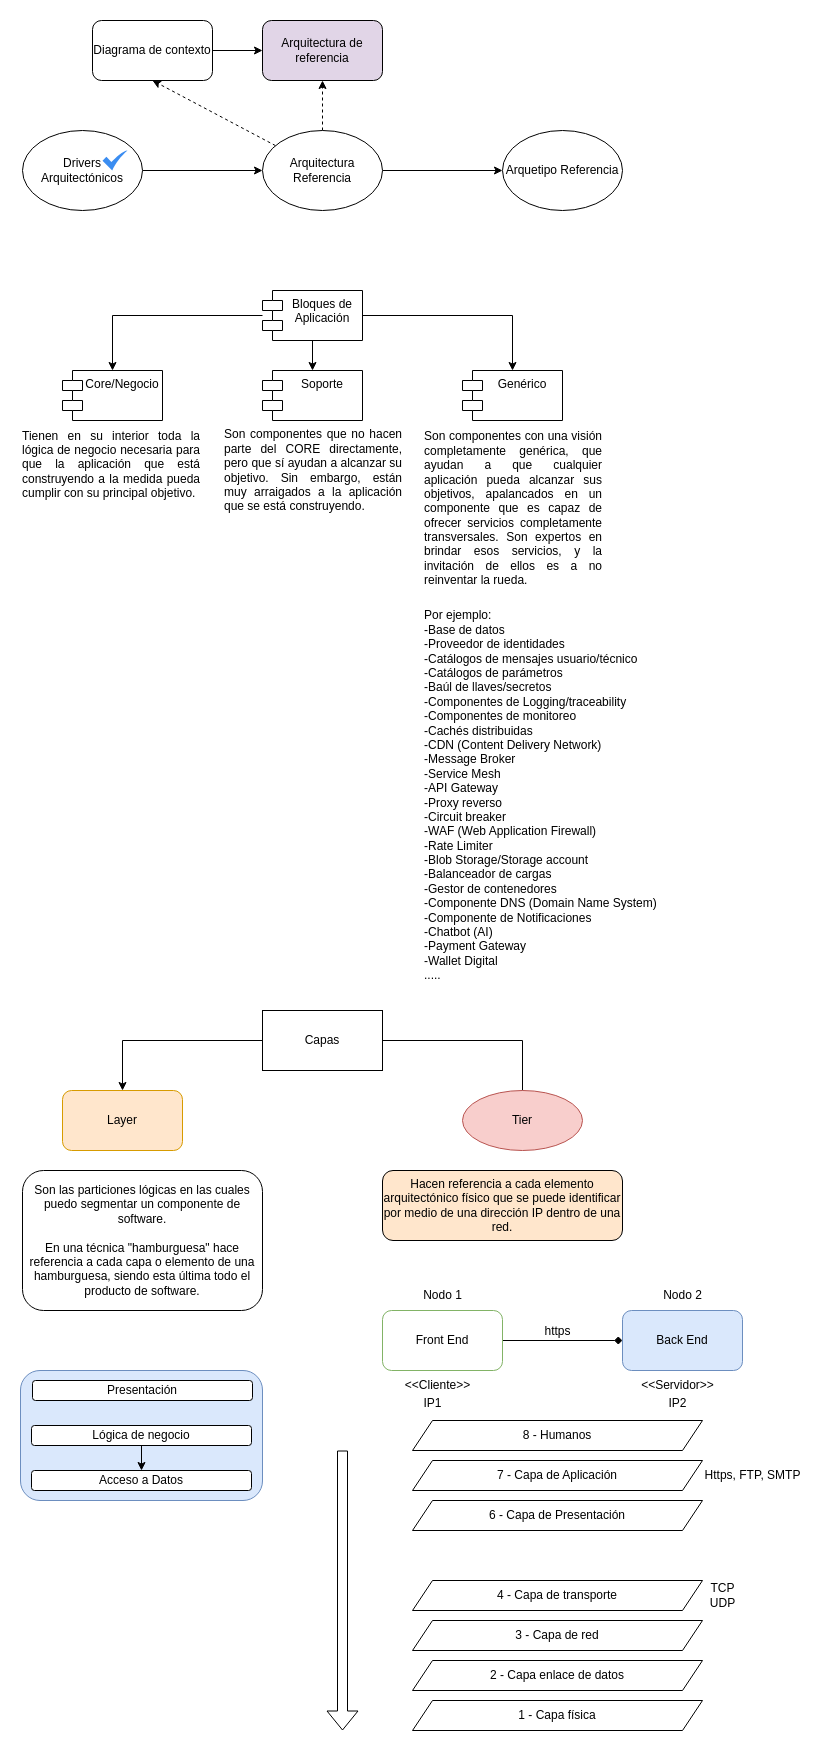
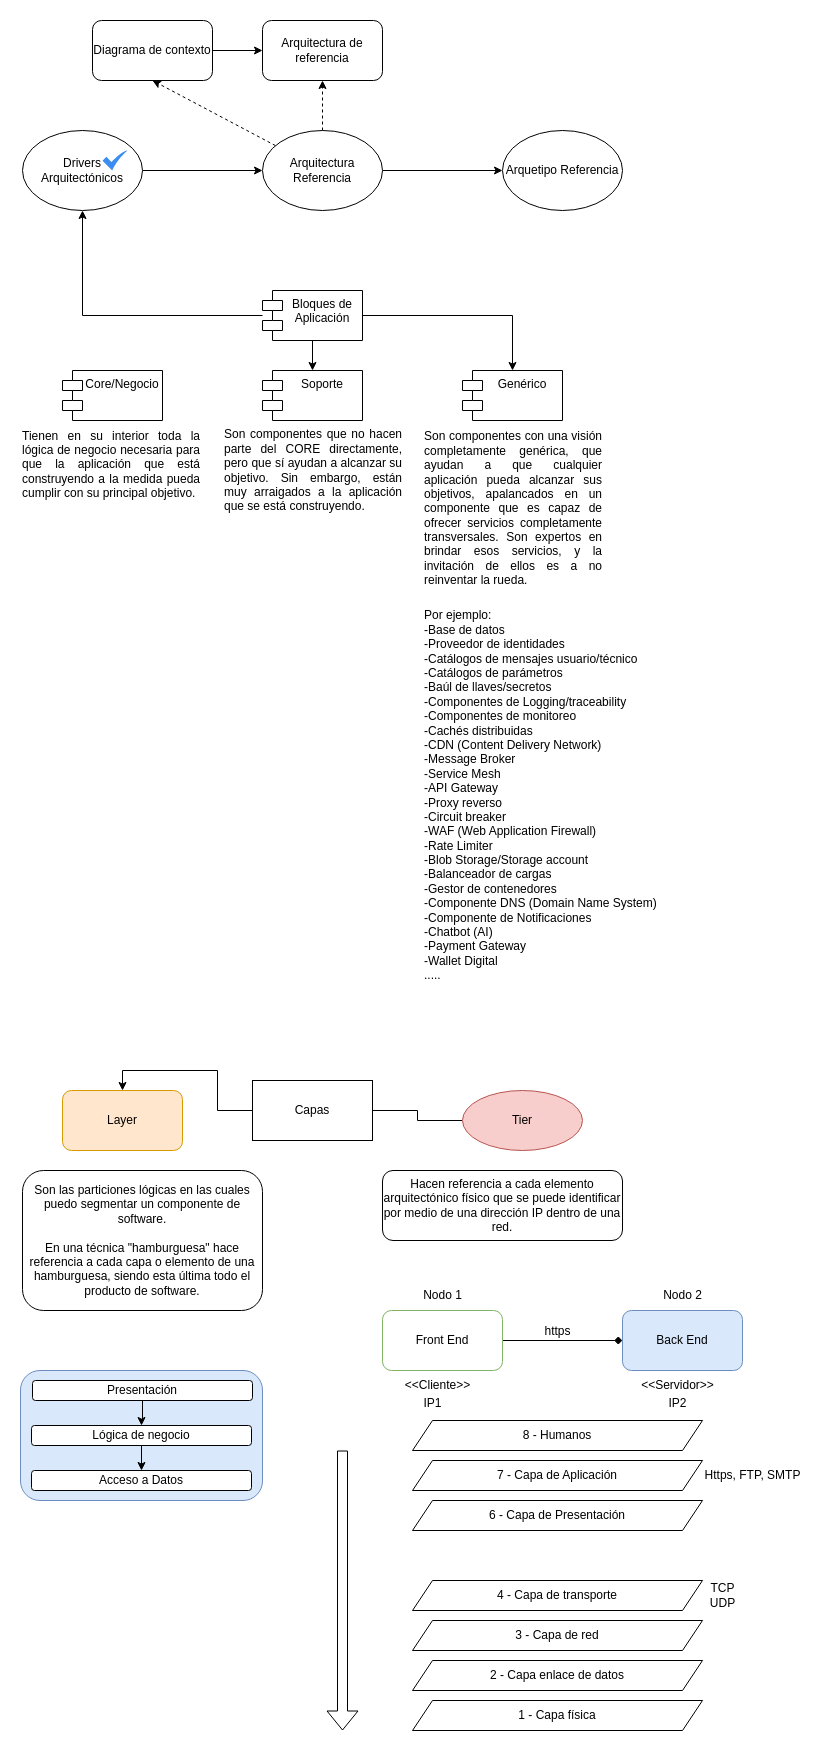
node "Arquitectura de referencia": fillcolor #e1d5e7 -> #ffffff
edge "Bloques de Aplicación" -> "Core/Negocio": now "Bloques de Aplicación" -> "Drivers Arquitectónicos"
node "Capas": moved (323, 1041) -> (313, 1111)
node "Hacen referencia a cada elemento arquitectónico físico que se puede identificar por medio de una dirección IP dentro de una red.": fillcolor #ffe6cc -> #ffffff
edge "Presentación" -> "Lógica de negocio": added
